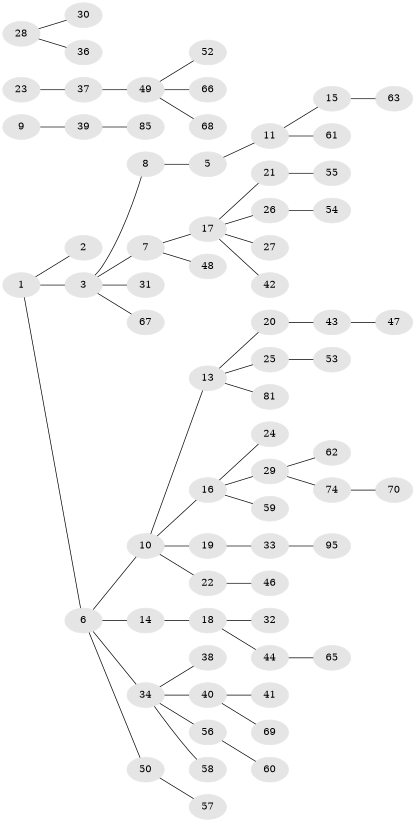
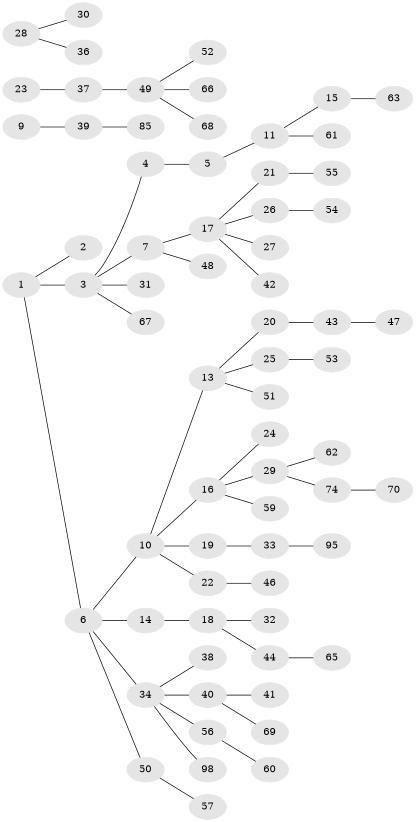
node "8": label "8" -> "4"
node "81": label "81" -> "51"
node "58": label "58" -> "98"
